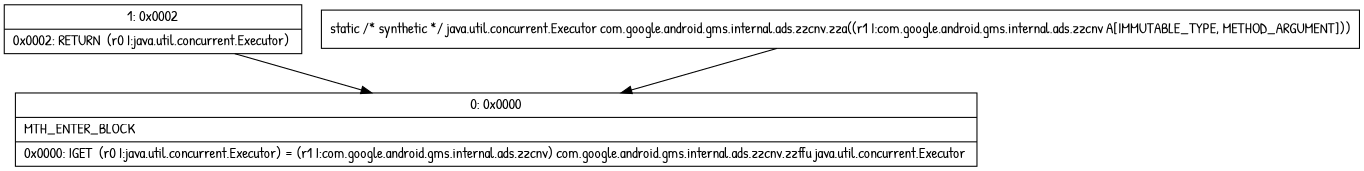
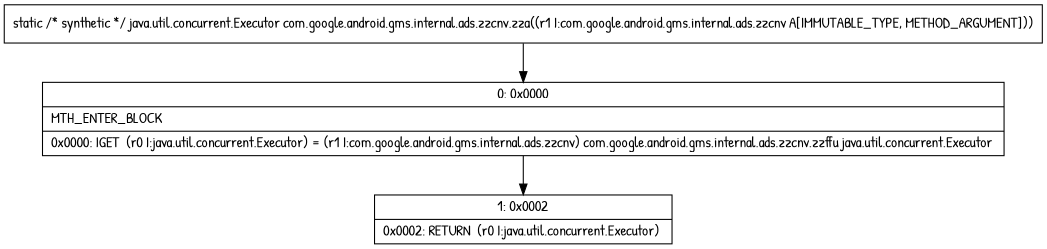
edge "1: 0x0002" -> "0: 0x0000": reversed
